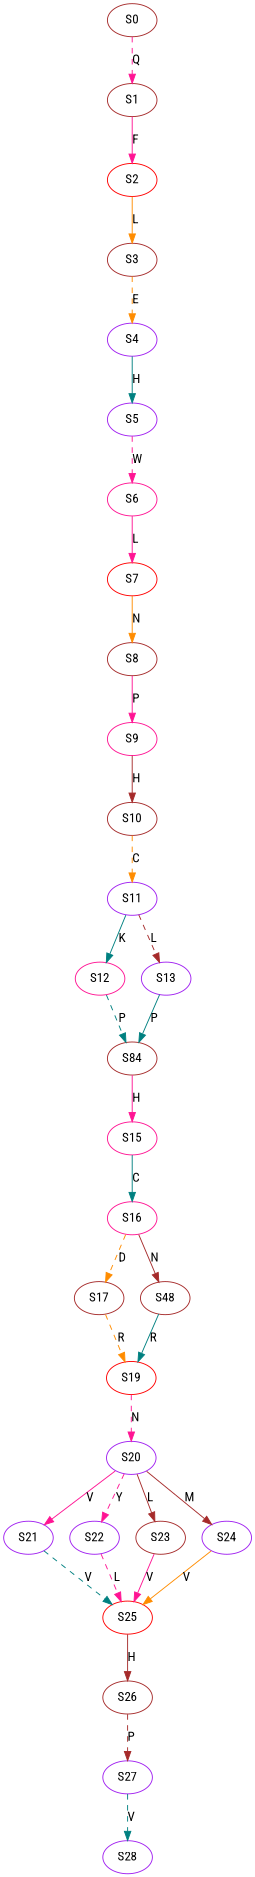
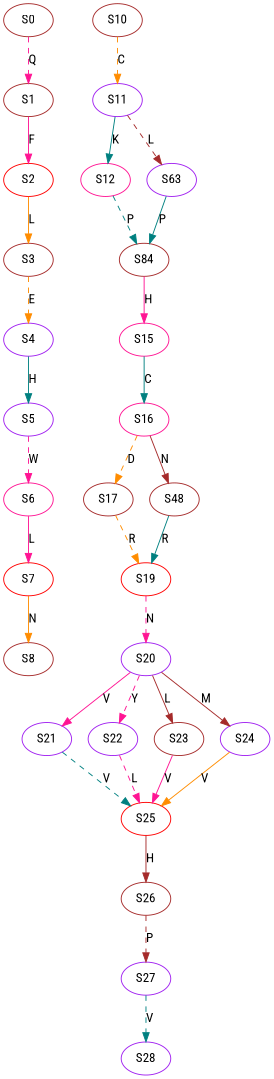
node "S9": removed
node "S13": label "S13" -> "S63"
